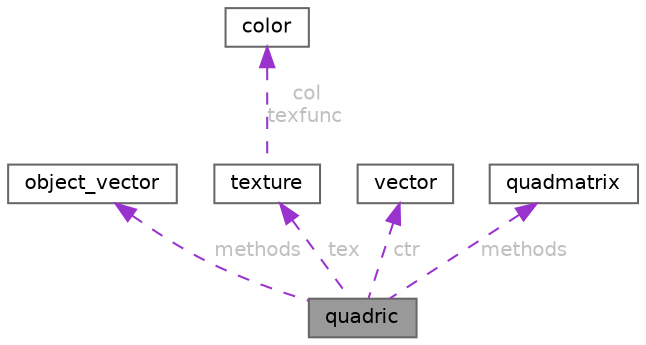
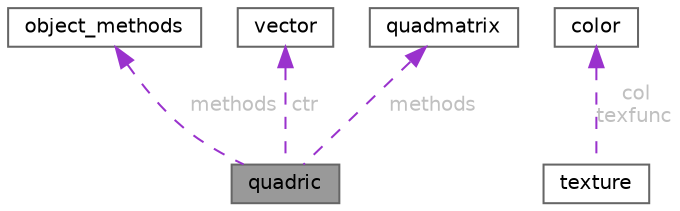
node "object_vector": label "object_vector" -> "object_methods"
edge "quadric" -> "texture": removed, label "tex"
